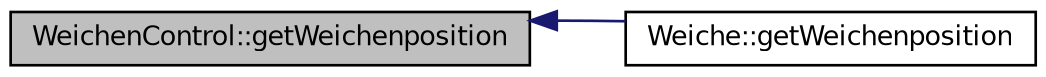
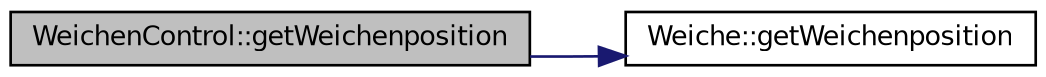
edge "Weiche::getWeichenposition" -> "WeichenControl::getWeichenposition": reversed
